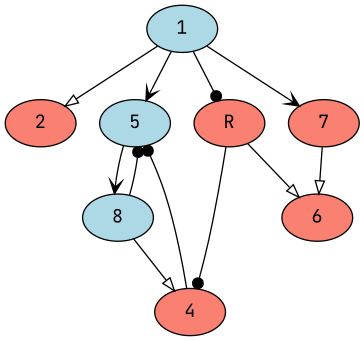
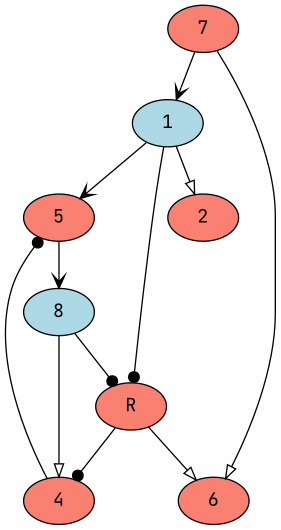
edge "1" -> "7": reversed
node "5": fillcolor lightblue -> salmon
edge "8" -> "5": now "8" -> "R"
